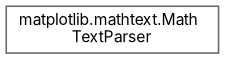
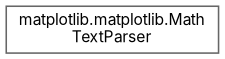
node "matplotlib.mathtext.Math TextParser": label "matplotlib.mathtext.Math TextParser" -> "matplotlib.matplotlib.Math TextParser"
